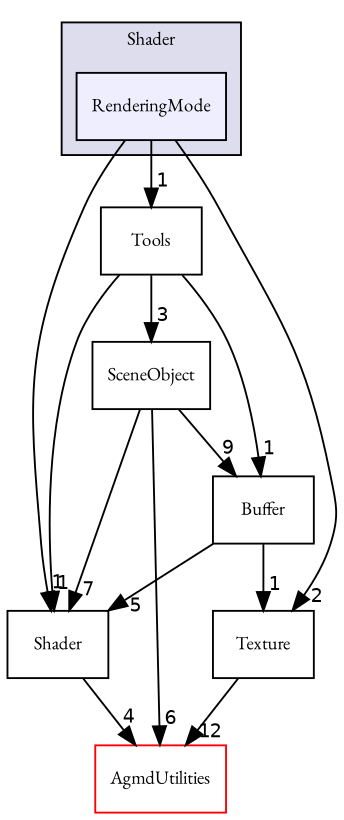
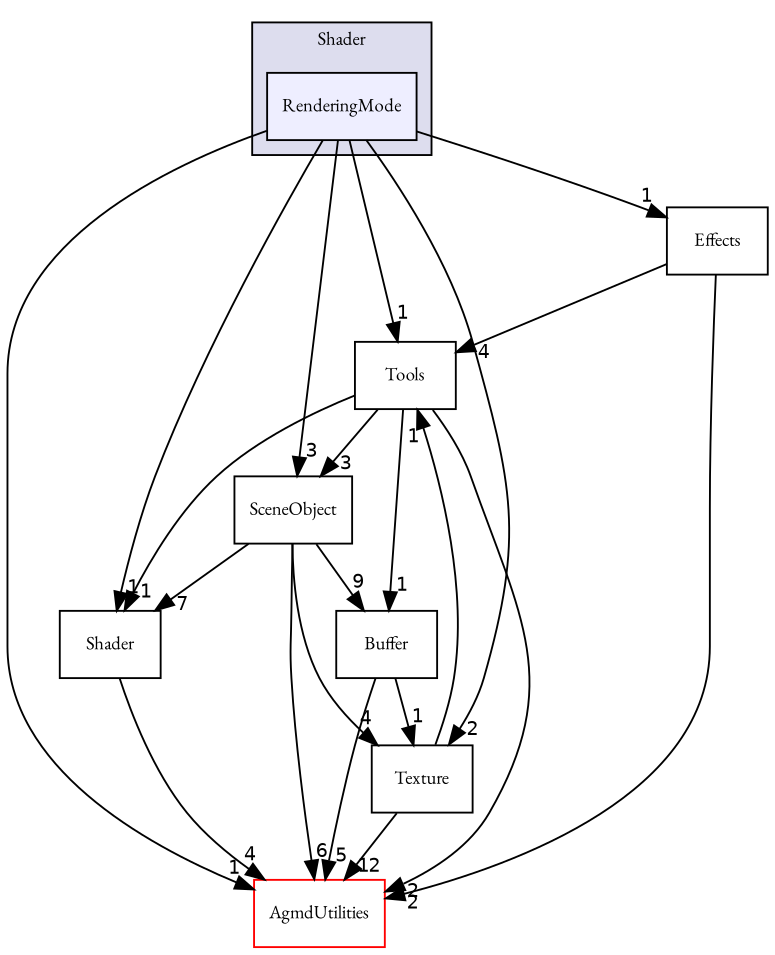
node "Effects": added
edge "RenderingMode" -> "SceneObject": added
edge "RenderingMode" -> "AgmdUtilities": added
edge "Buffer" -> "Shader": now "Buffer" -> "AgmdUtilities"
edge "Texture" -> "Tools": added
edge "SceneObject" -> "Texture": added
edge "Tools" -> "AgmdUtilities": added
